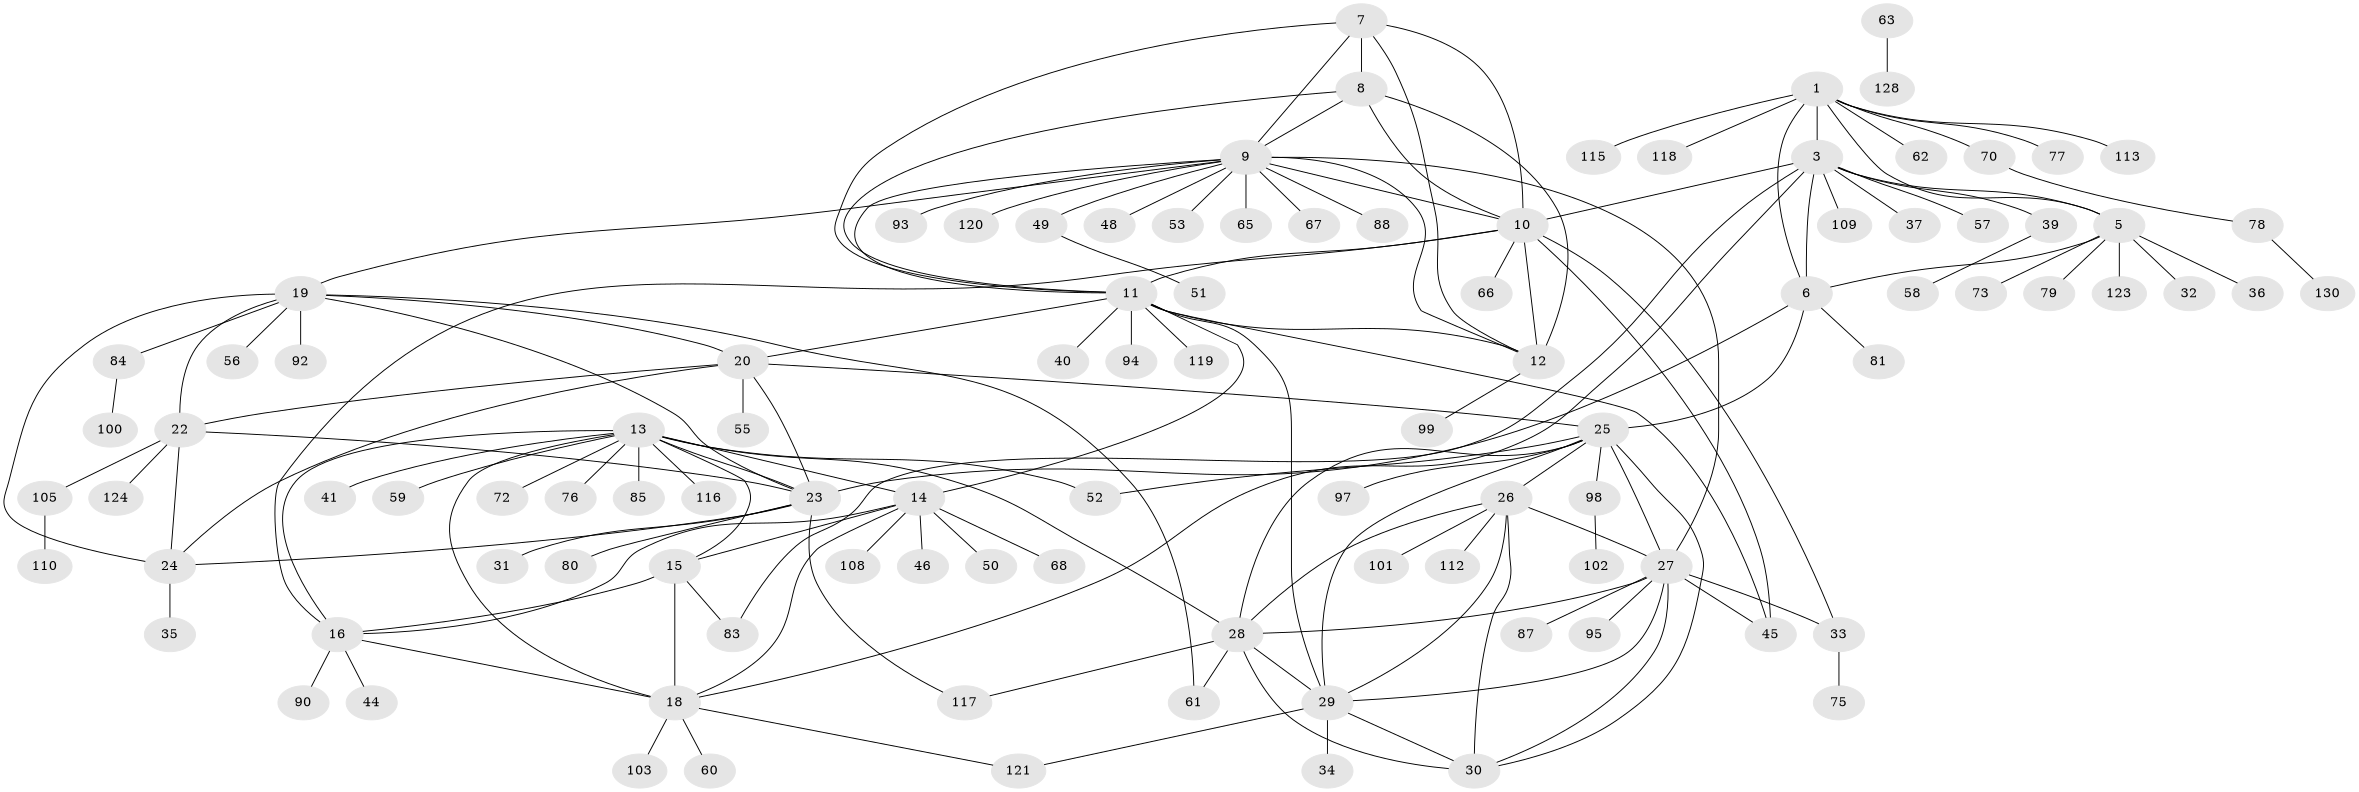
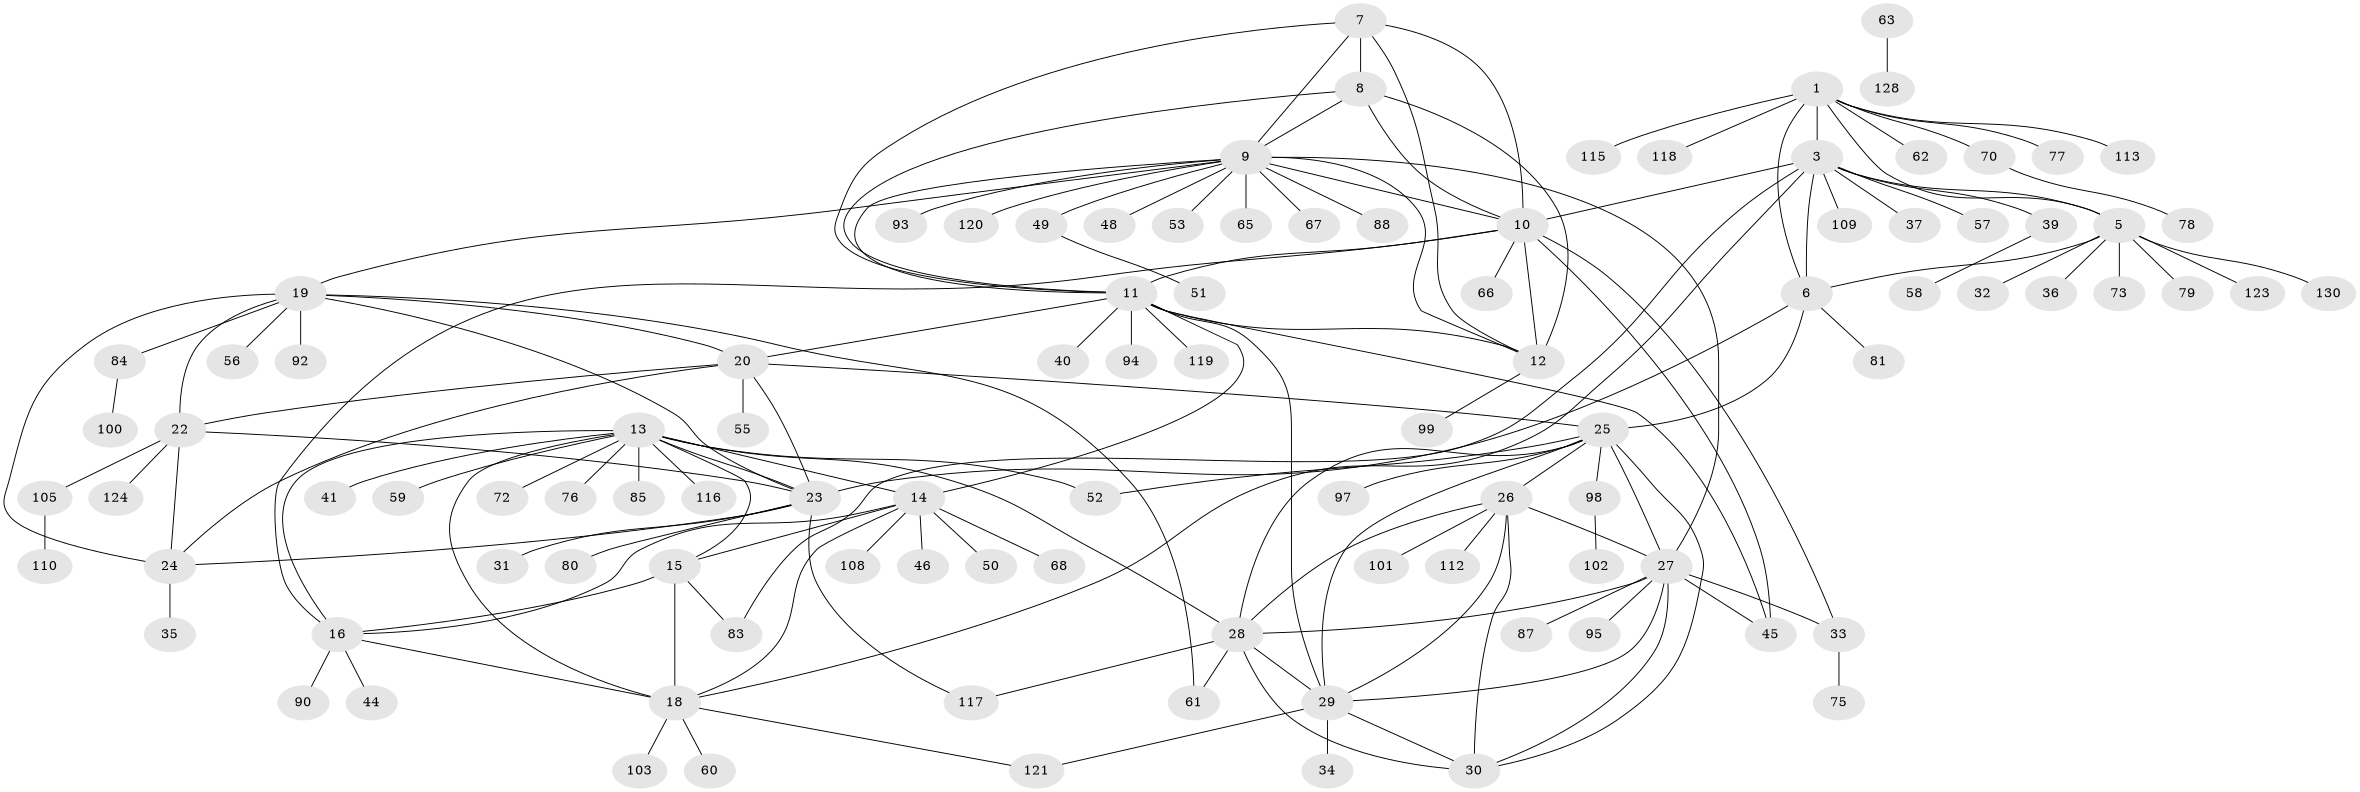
edge "78" -- "130": now "5" -- "130"
